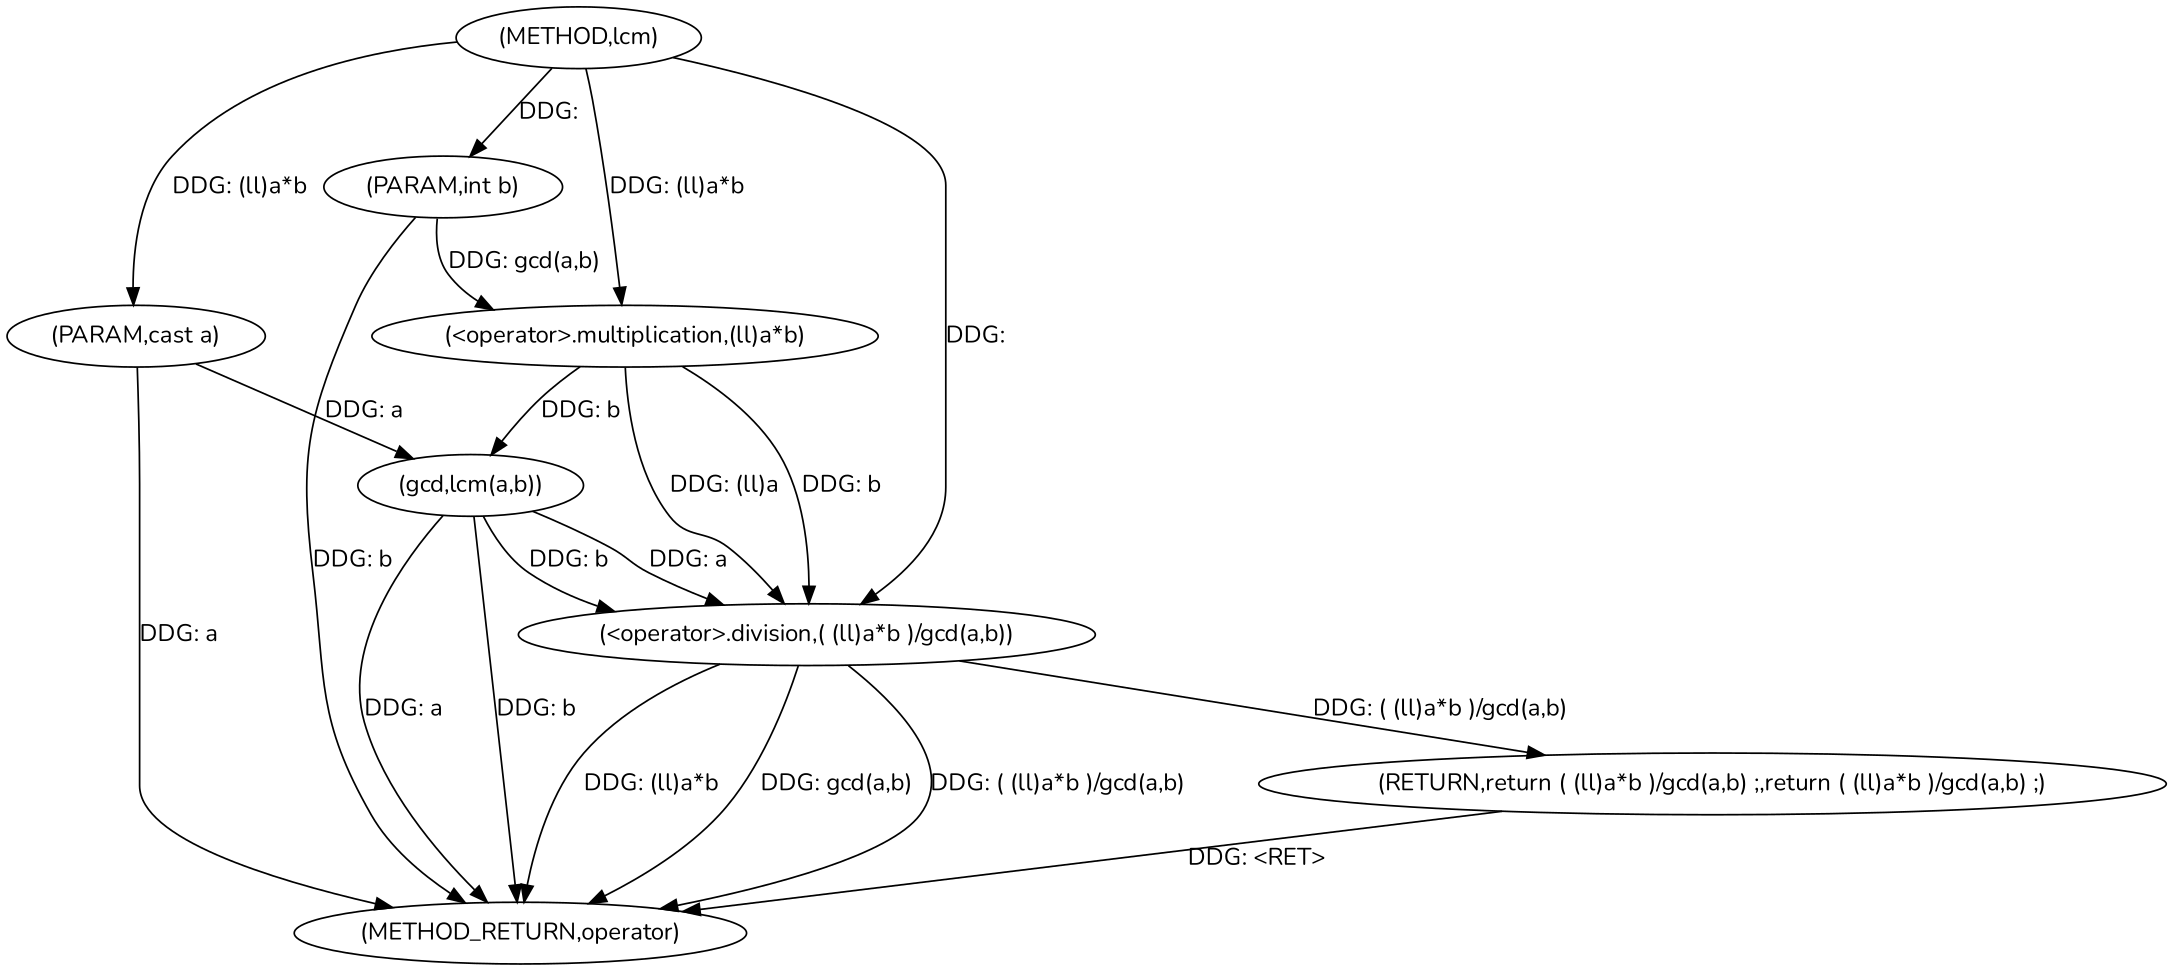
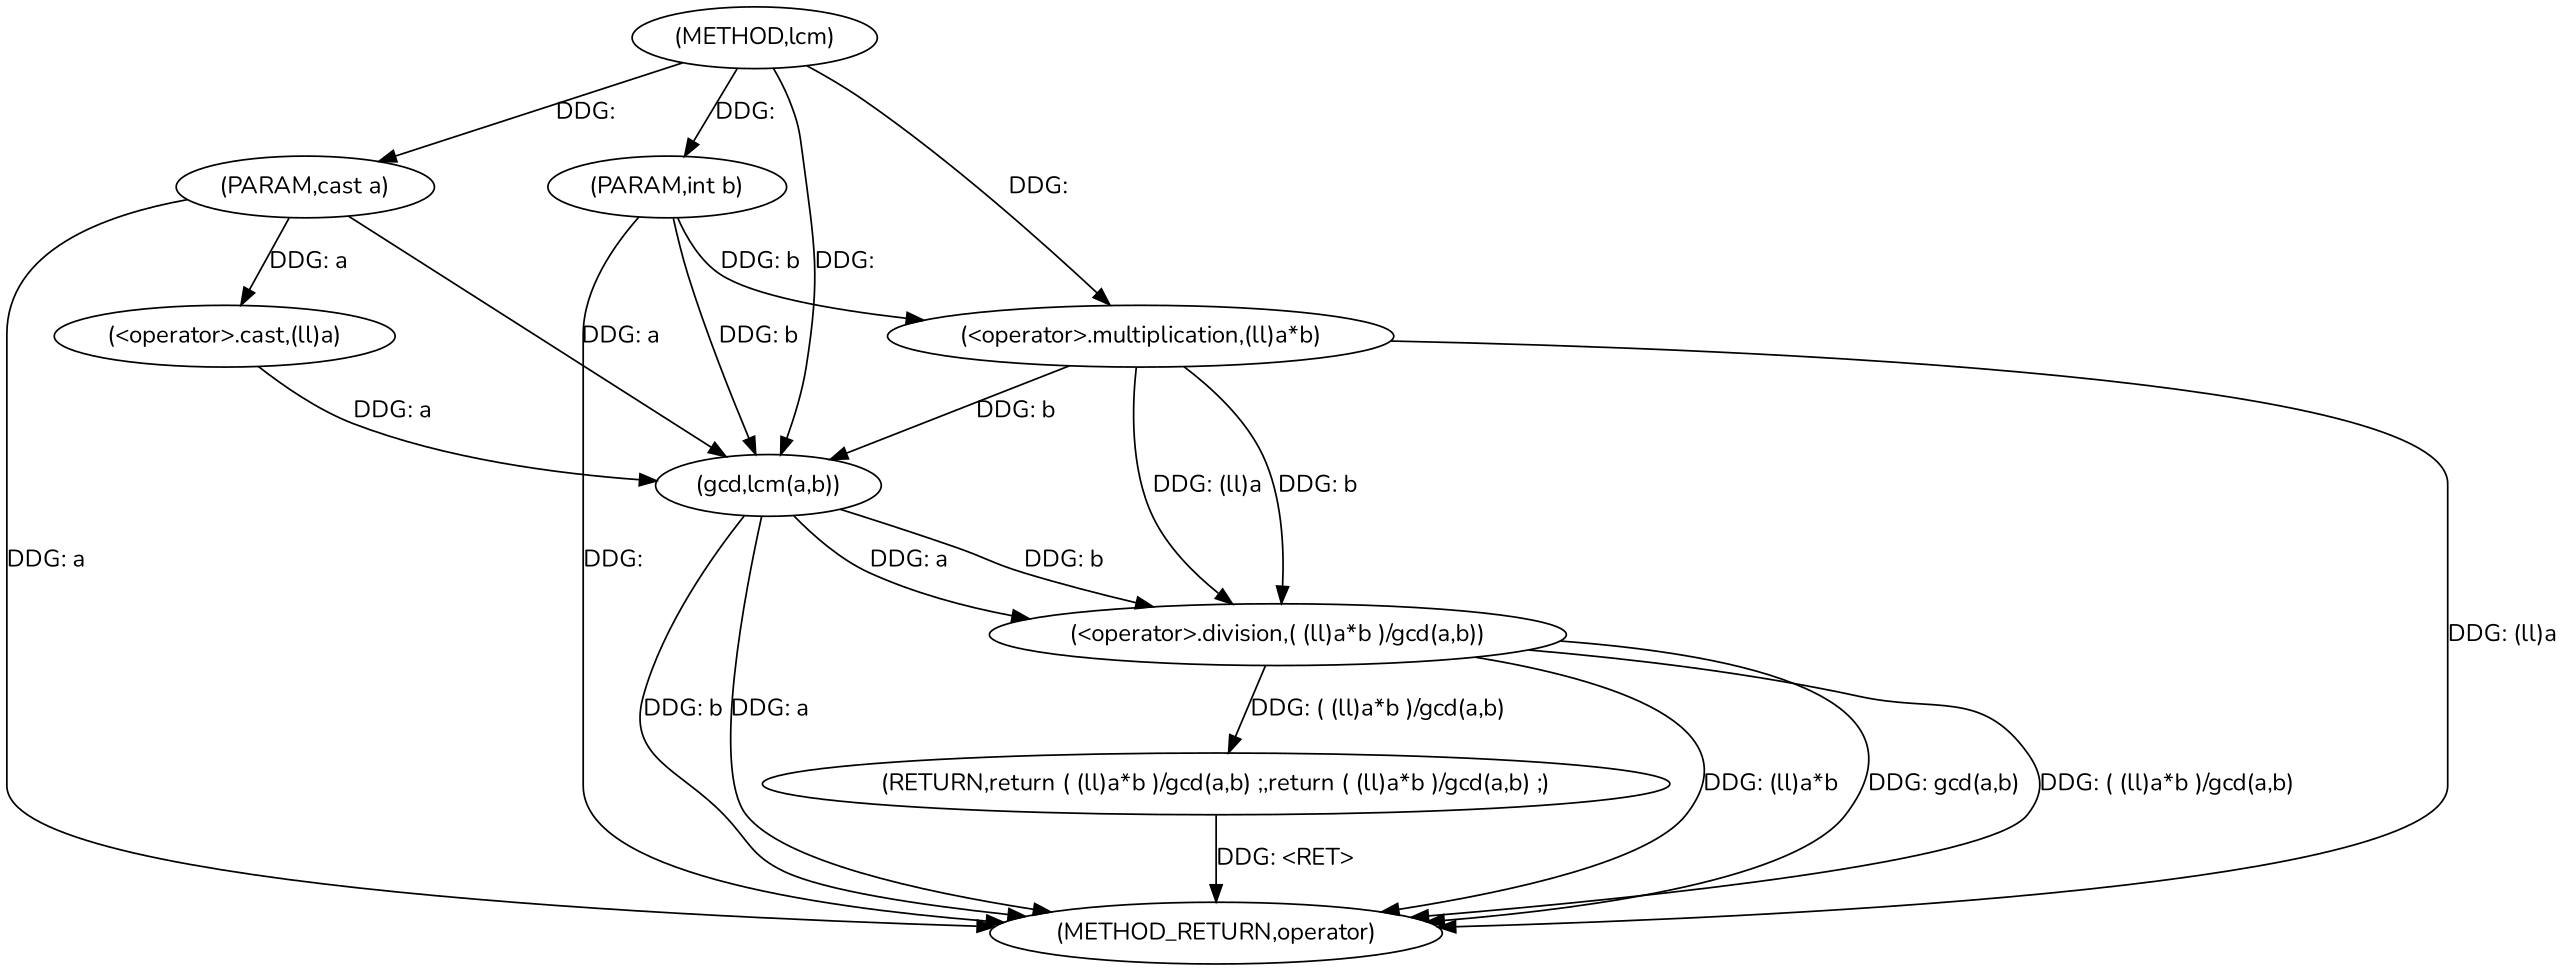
edge "(METHOD,lcm)" -> "(PARAM,cast a)": label "DDG: (ll)a*b" -> "DDG: "
edge "(METHOD,lcm)" -> "(<operator>.multiplication,(ll)a*b)": label "DDG: (ll)a*b" -> "DDG: "
edge "(METHOD,lcm)" -> "(<operator>.division,( (ll)a*b )/gcd(a,b))": now "(METHOD,lcm)" -> "(gcd,lcm(a,b))"
edge "(PARAM,int b)" -> "(<operator>.multiplication,(ll)a*b)": label "DDG: gcd(a,b)" -> "DDG: b"
edge "(PARAM,int b)" -> "(gcd,lcm(a,b))": added, label "DDG: b"
node "(<operator>.cast,(ll)a)": added
edge "(PARAM,int b)" -> "(METHOD_RETURN,operator)": label "DDG: b" -> "DDG: "
edge "(<operator>.multiplication,(ll)a*b)" -> "(METHOD_RETURN,operator)": added, label "DDG: (ll)a"
